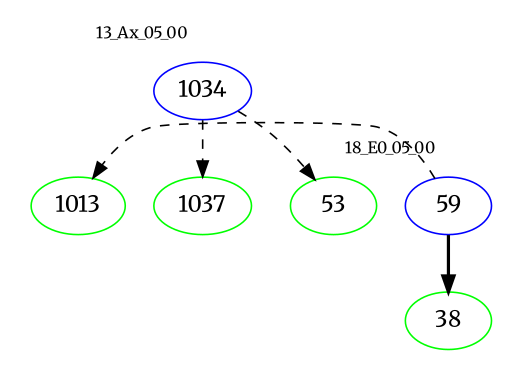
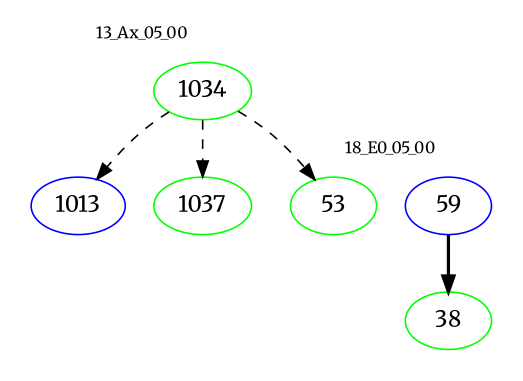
node "1034": color blue -> green
edge "59" -> "1013": now "1034" -> "1013"
node "1013": color green -> blue
